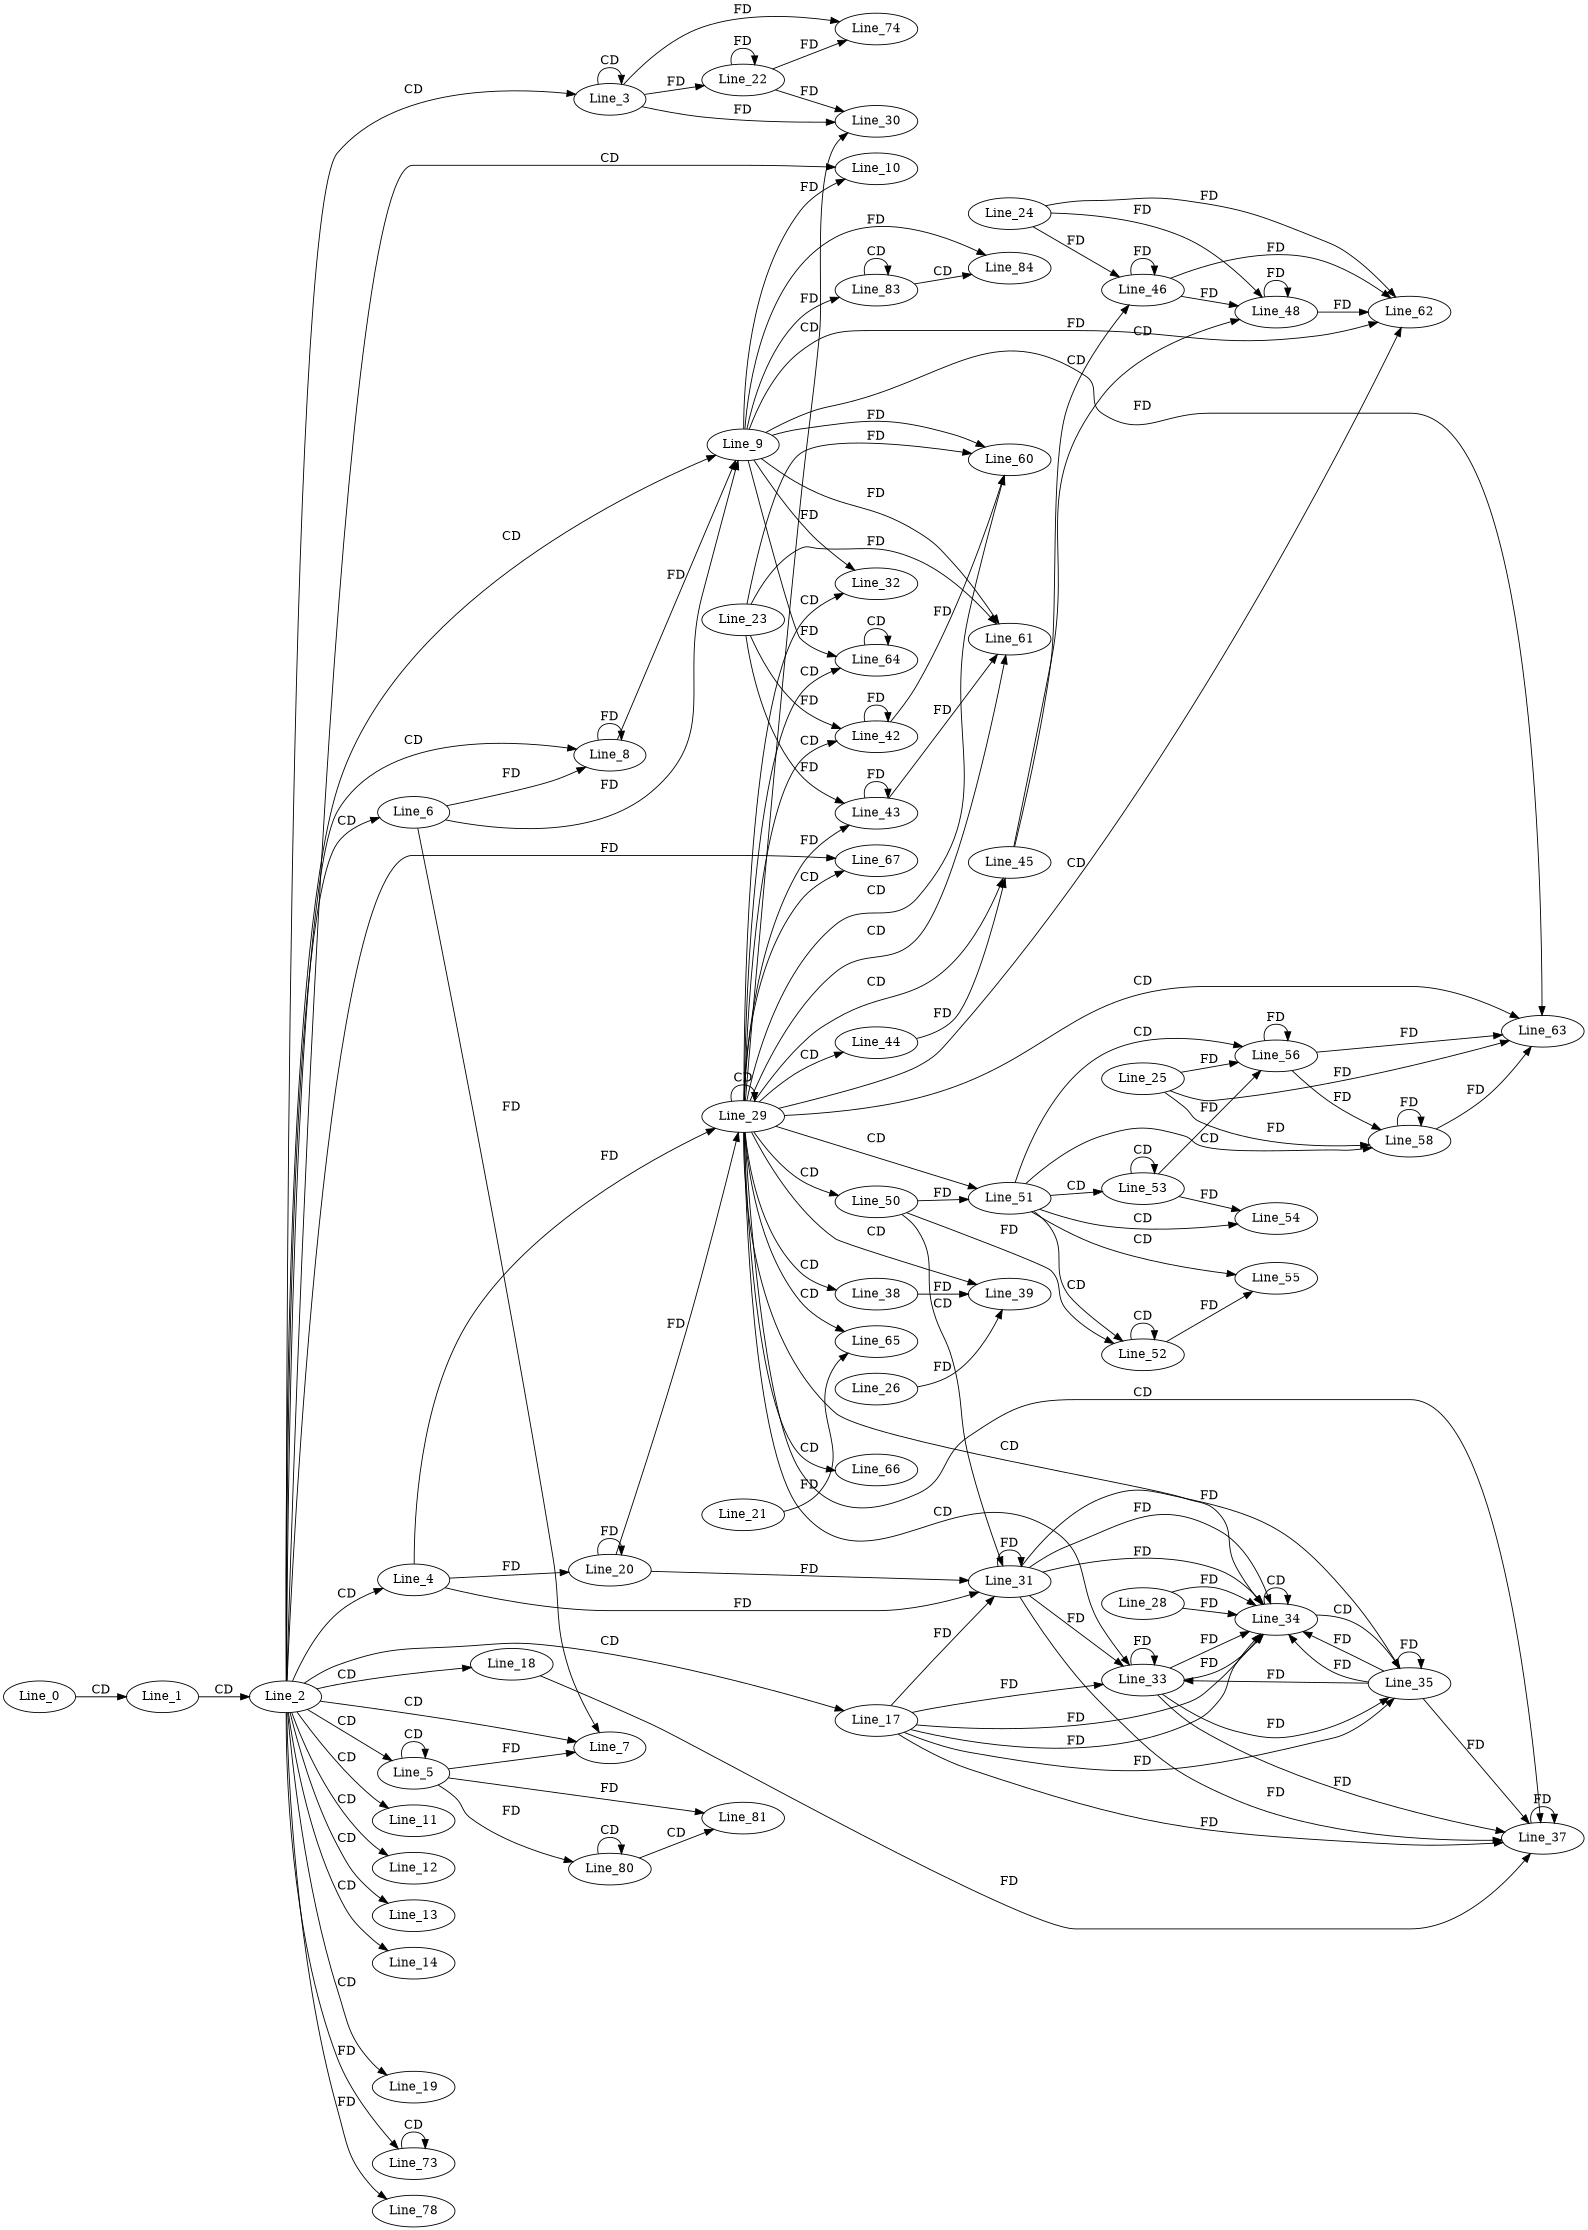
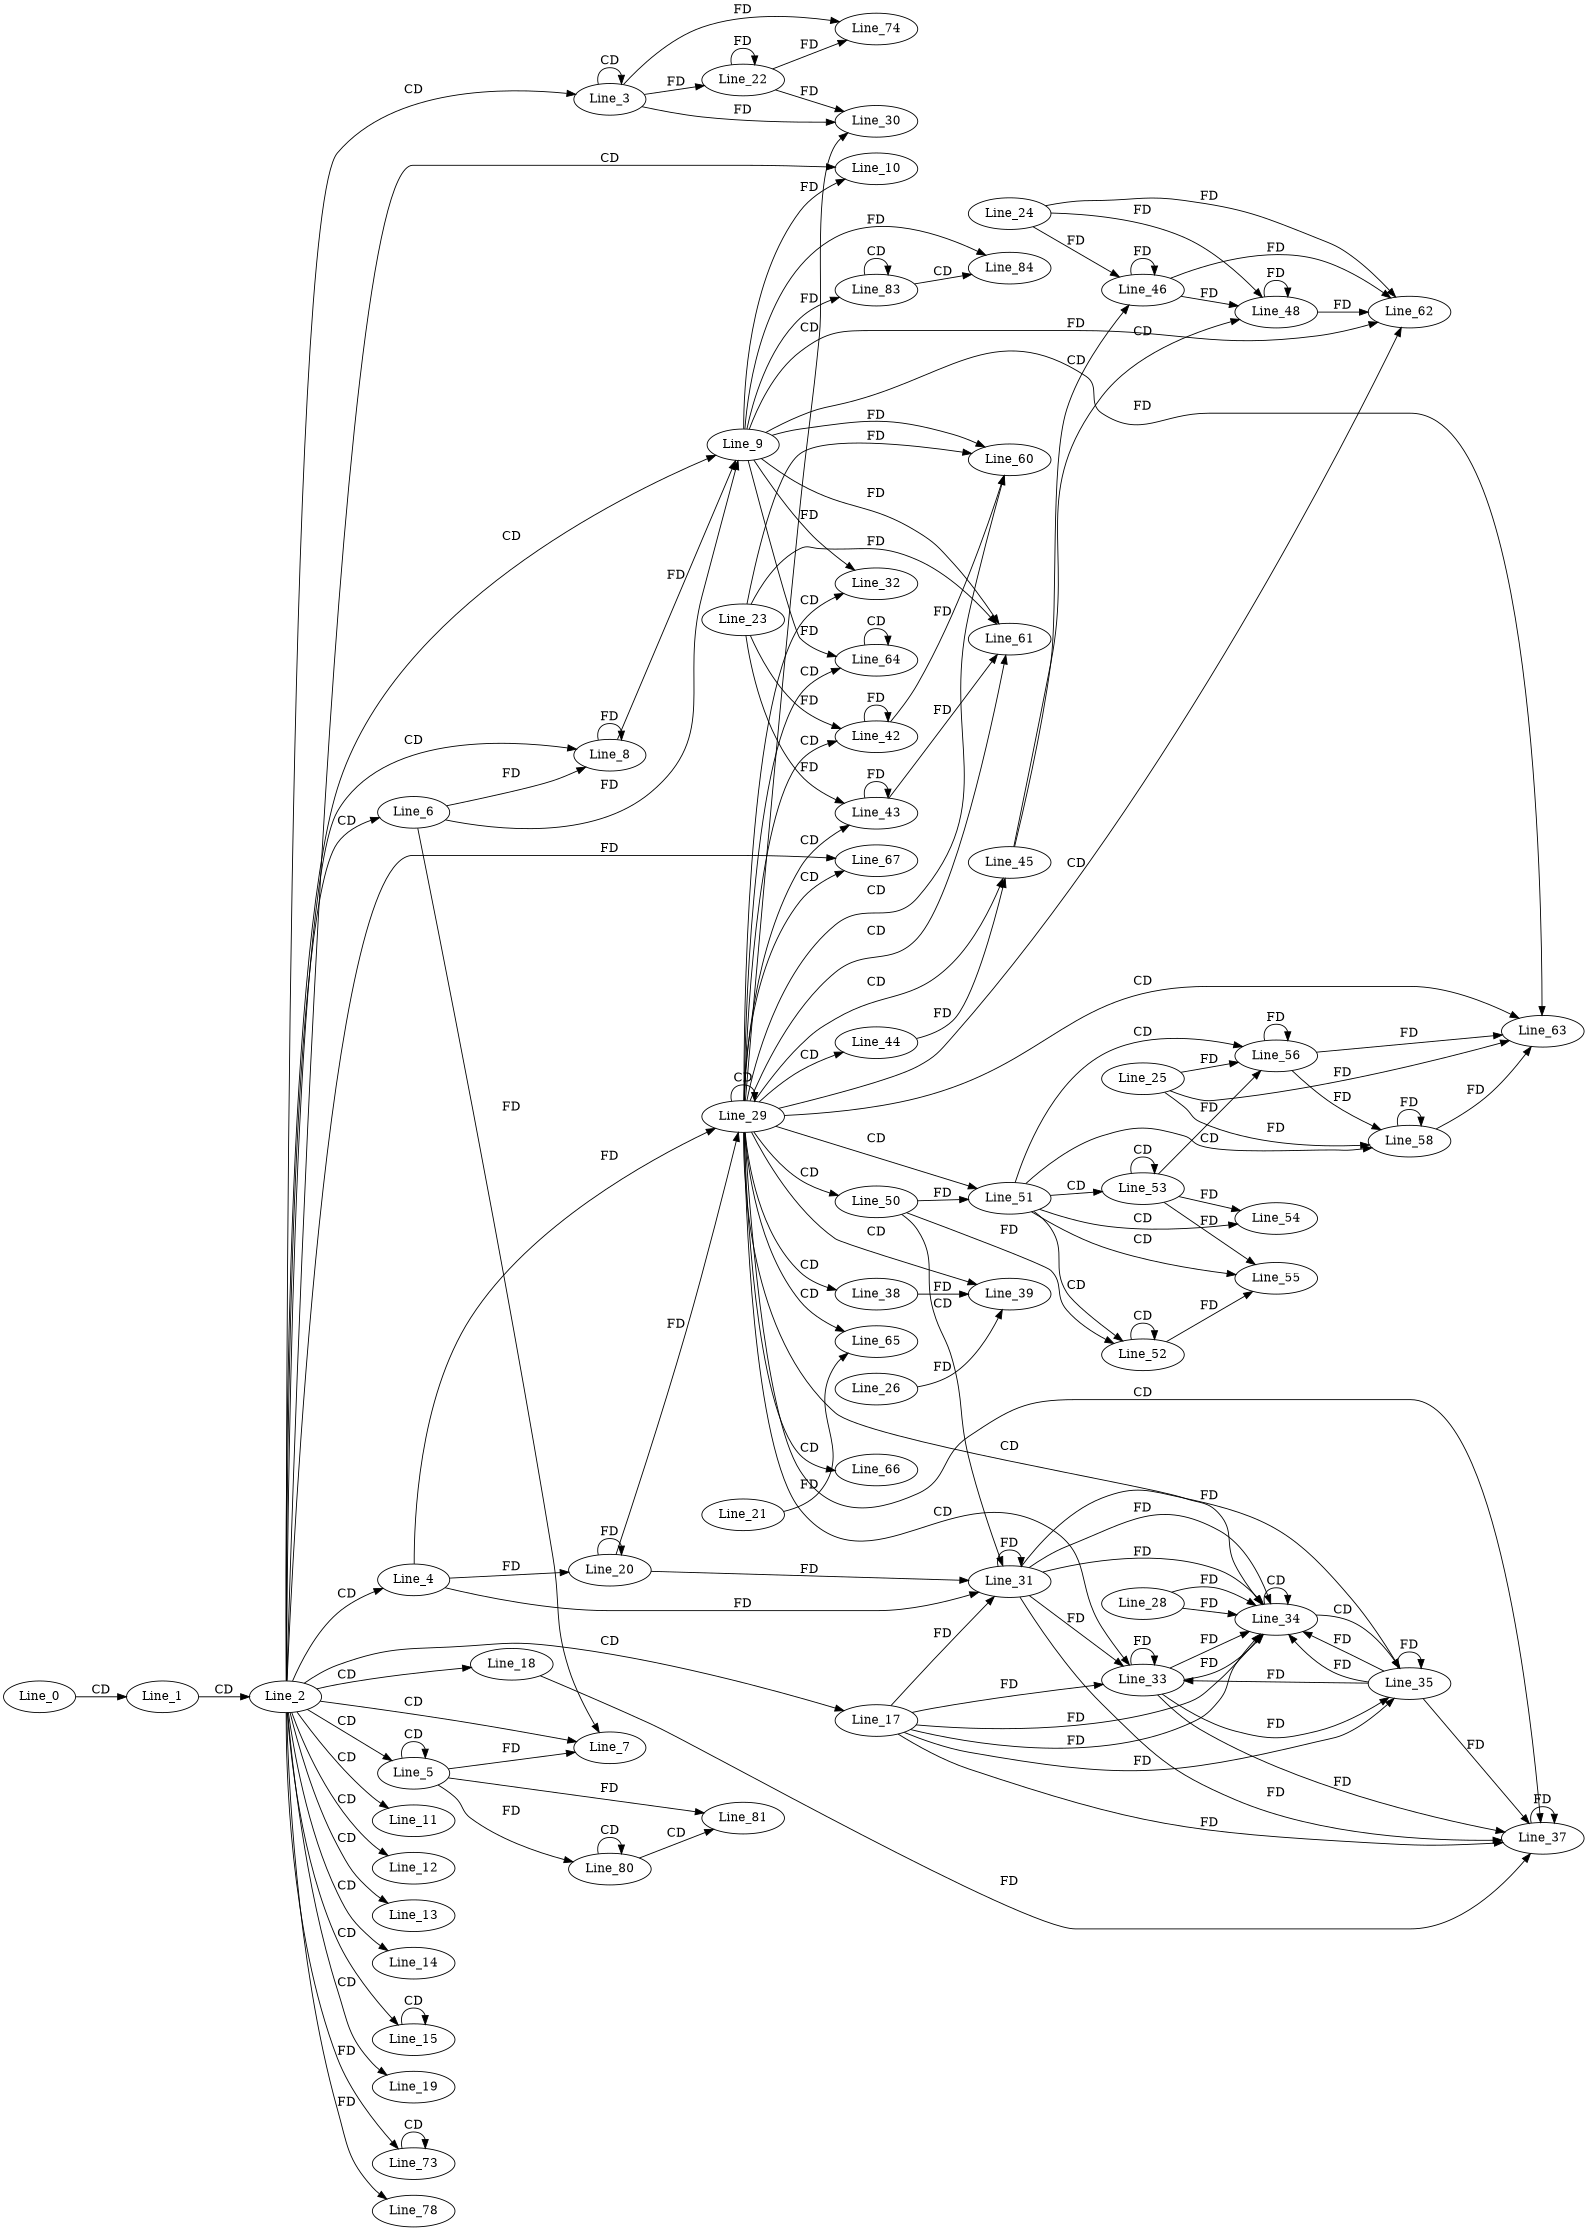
edge "Line_29" -> "Line_43": label "FD" -> "CD"
edge "Line_53" -> "Line_55": added, label "FD"
node "Line_15": added
